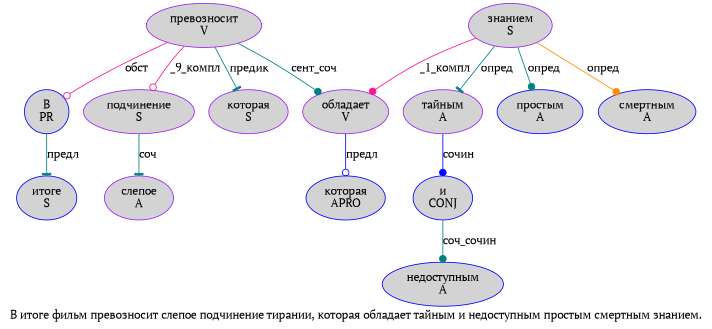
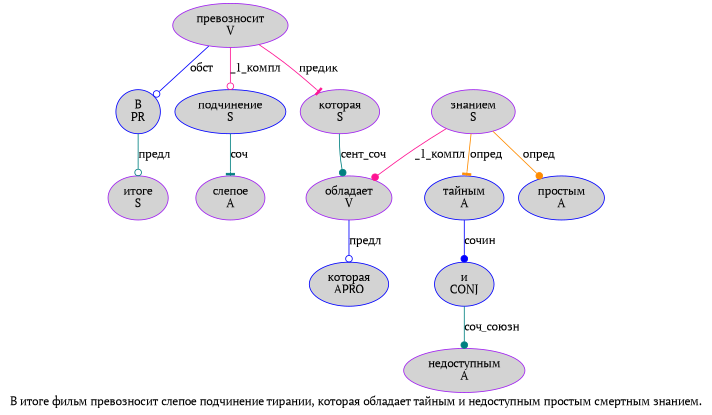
edge "превозносит V" -> "обладает V": now "которая S" -> "обладает V"
edge "знанием S" -> "простым A": color teal -> darkorange
edge "превозносит V" -> "В PR": color deeppink -> blue
edge "превозносит V" -> "которая S": color teal -> deeppink
edge "знанием S" -> "тайным A": color teal -> darkorange
edge "превозносит V" -> "подчинение S": label "_9_компл" -> "_1_компл"
node "подчинение S": color purple -> blue
node "тайным A": color purple -> blue
node "смертным A": removed
edge "В PR" -> "итоге S": arrowhead tee -> odot
node "итоге S": color blue -> purple
edge "и CONJ" -> "недоступным A": label "соч_сочин" -> "соч_союзн"
node "недоступным A": color blue -> purple
